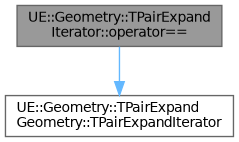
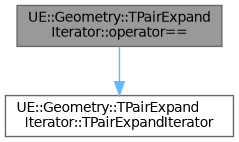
node "UE::Geometry::TPairExpand Geometry::TPairExpandIterator": label "UE::Geometry::TPairExpand Geometry::TPairExpandIterator" -> "UE::Geometry::TPairExpand Iterator::TPairExpandIterator"
